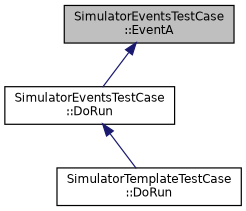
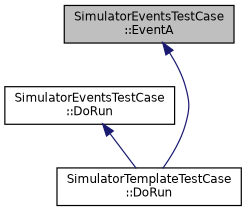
edge "SimulatorEventsTestCase ::DoRun" -> "SimulatorEventsTestCase ::EventA": now "SimulatorTemplateTestCase ::DoRun" -> "SimulatorEventsTestCase ::EventA"
